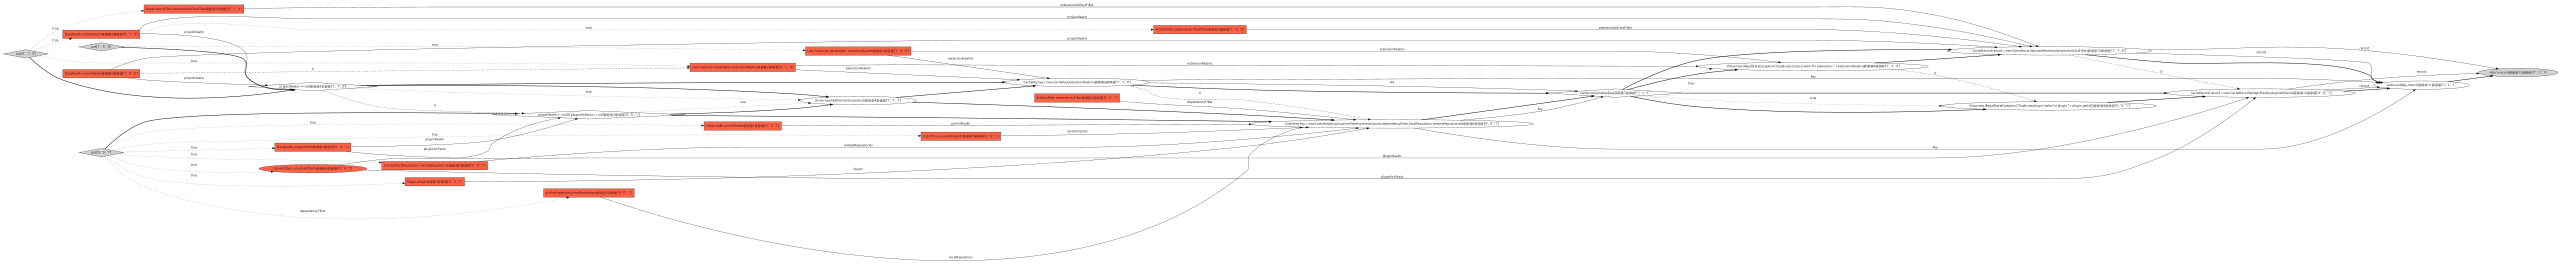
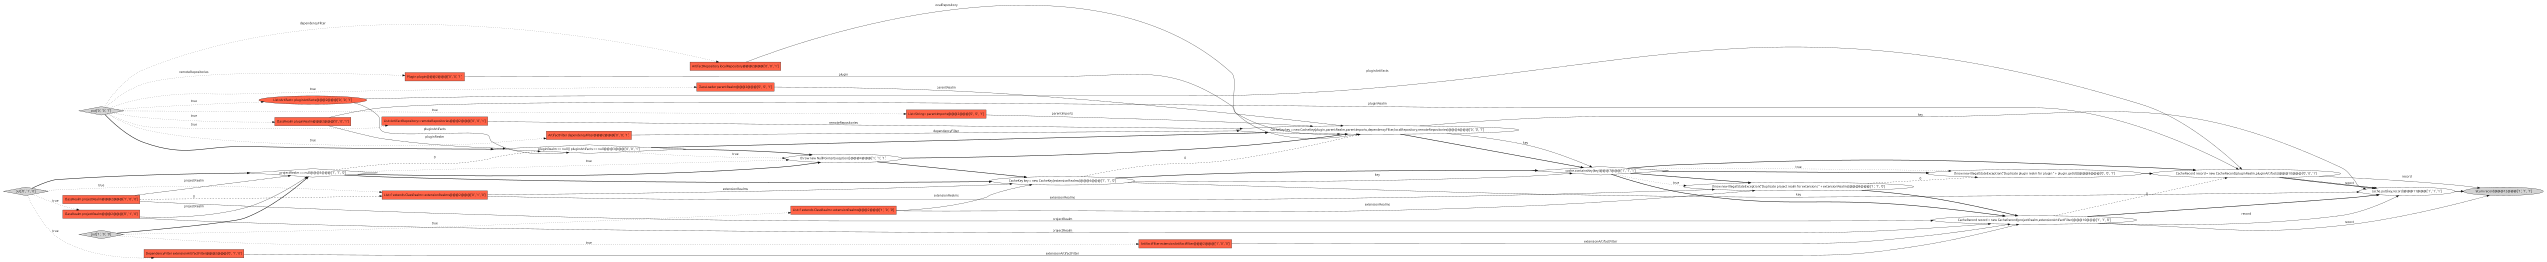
edge "put['0', '0', '1']" -> "ArtifactFilter dependencyFilter@@@2@@@['0', '0', '1']": added, label "true"
edge "put['0', '0', '1']" -> "Plugin plugin@@@2@@@['0', '0', '1']": label "true" -> "remoteRepositories"
